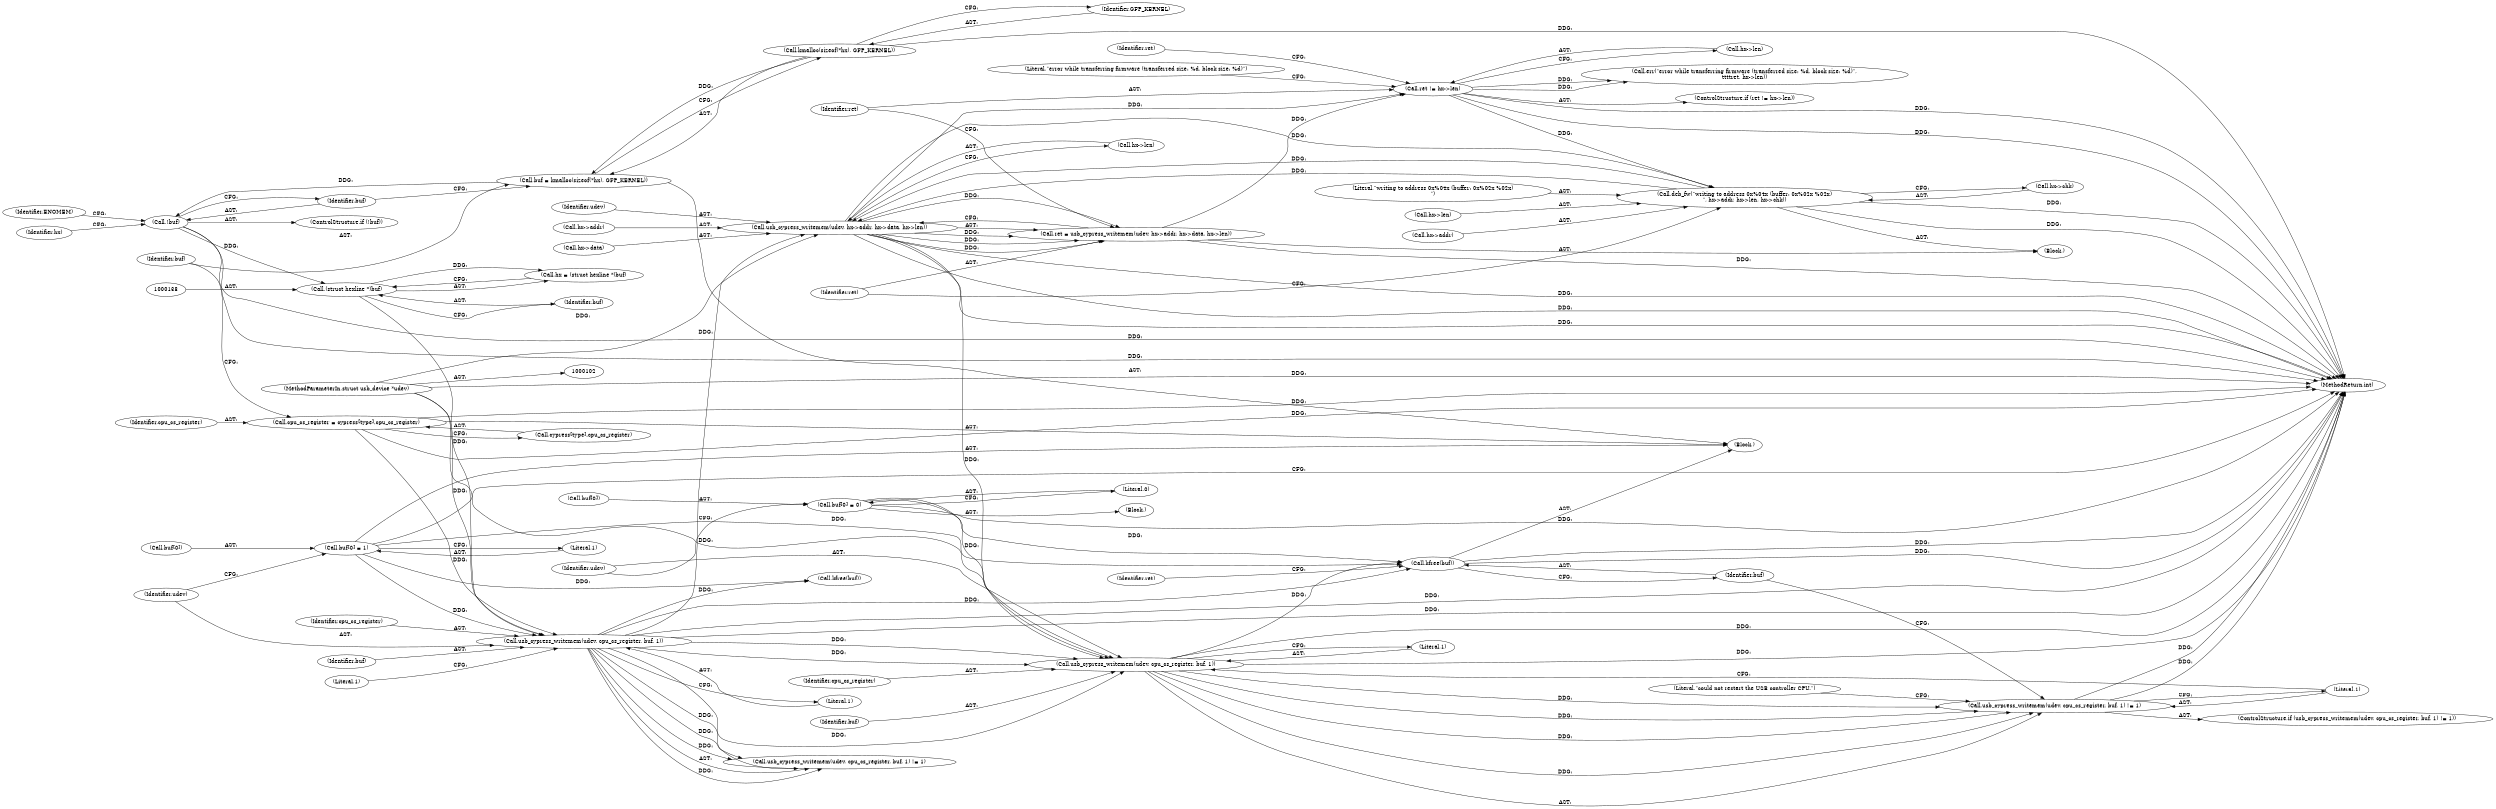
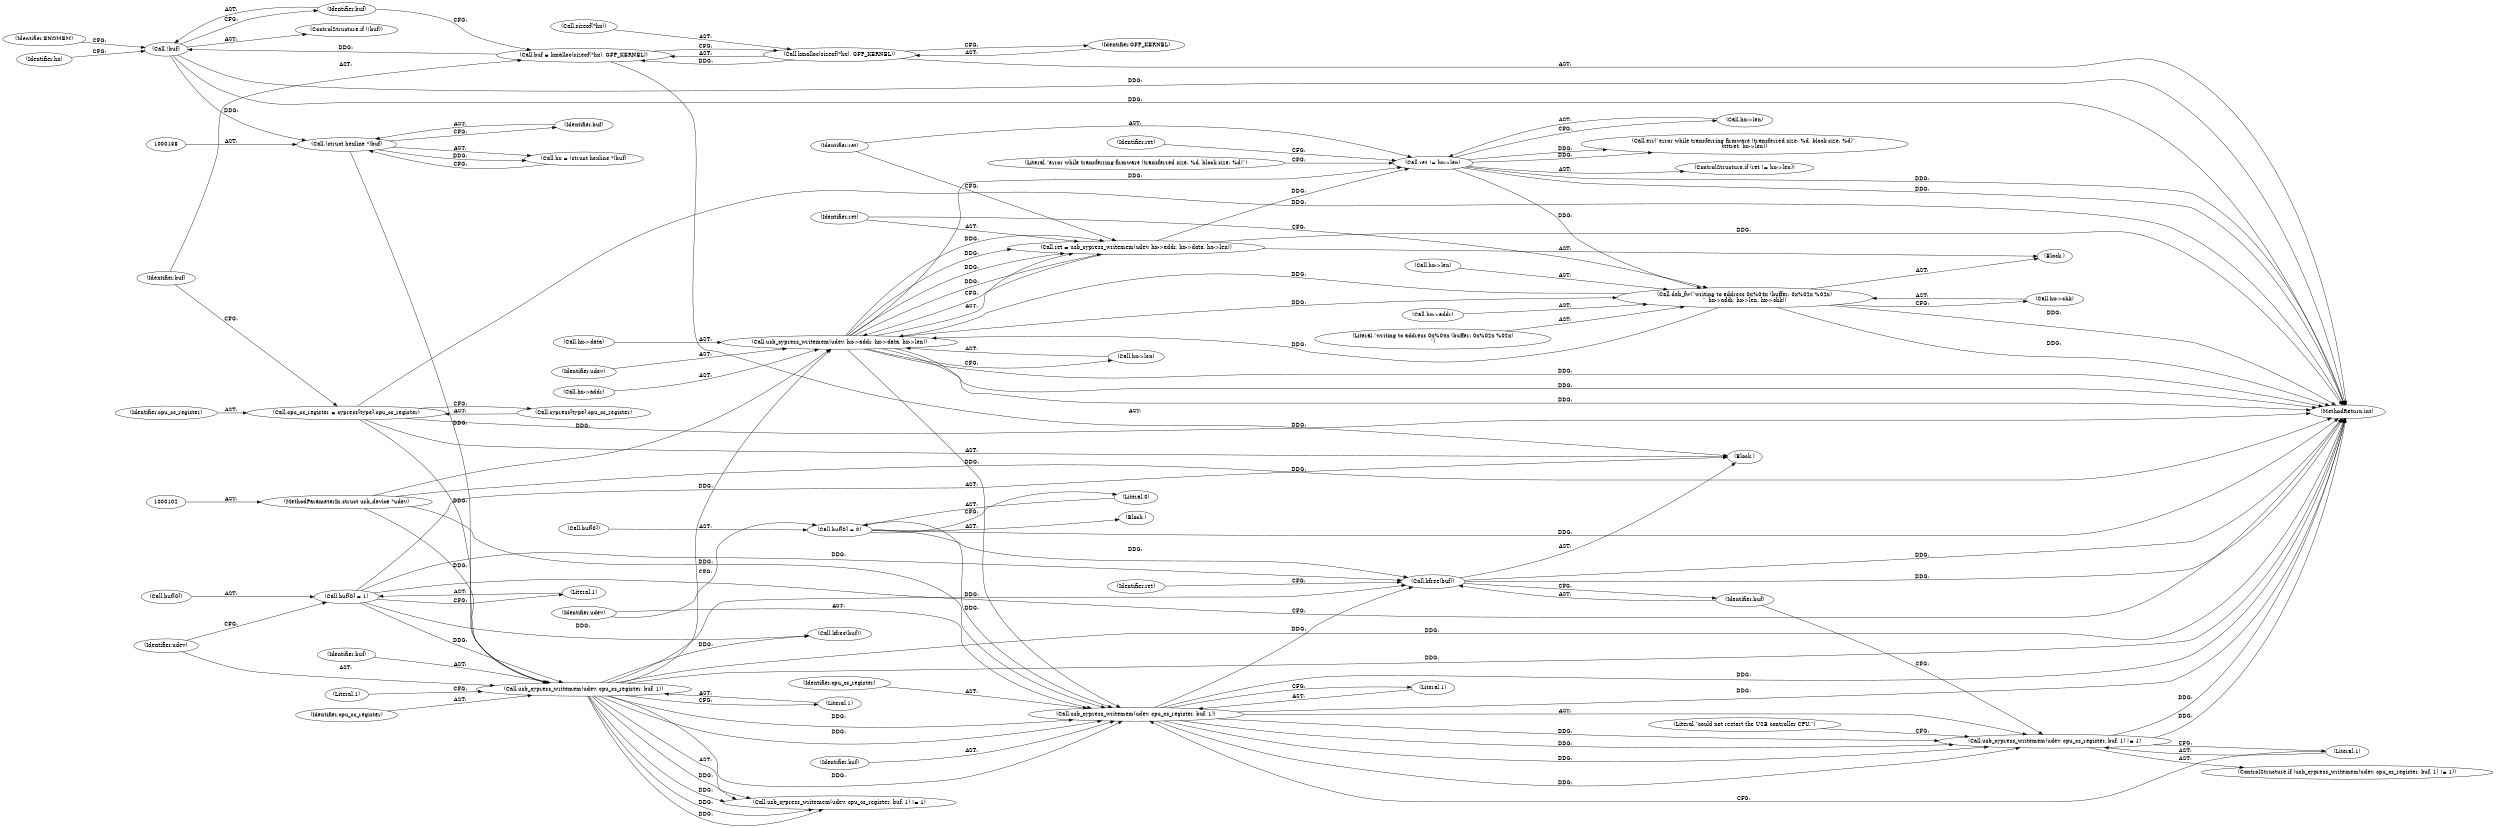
node "(Call,sizeof(*hx))": added
edge "(Call,kmalloc(sizeof(*hx), GFP_KERNEL))" -> "(MethodReturn,int)": label "DDG: " -> "AST: "
edge "(MethodParameterIn,struct usb_device *udev)" -> "1000102": reversed
